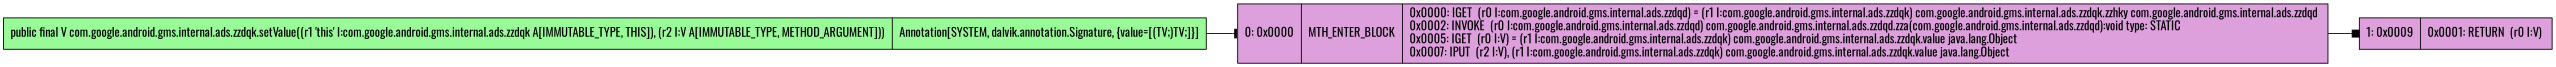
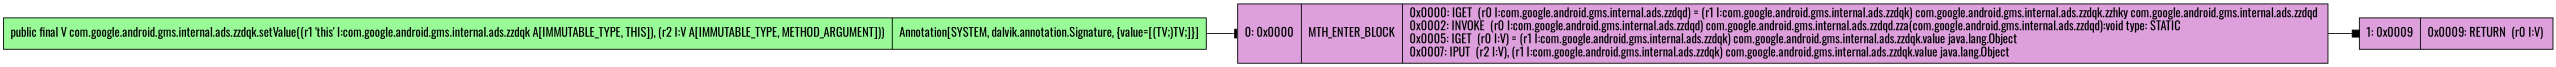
node "1: 0x0009": text "0x0001: RETURN  (r0 I:V)" -> "0x0009: RETURN  (r0 I:V)"
